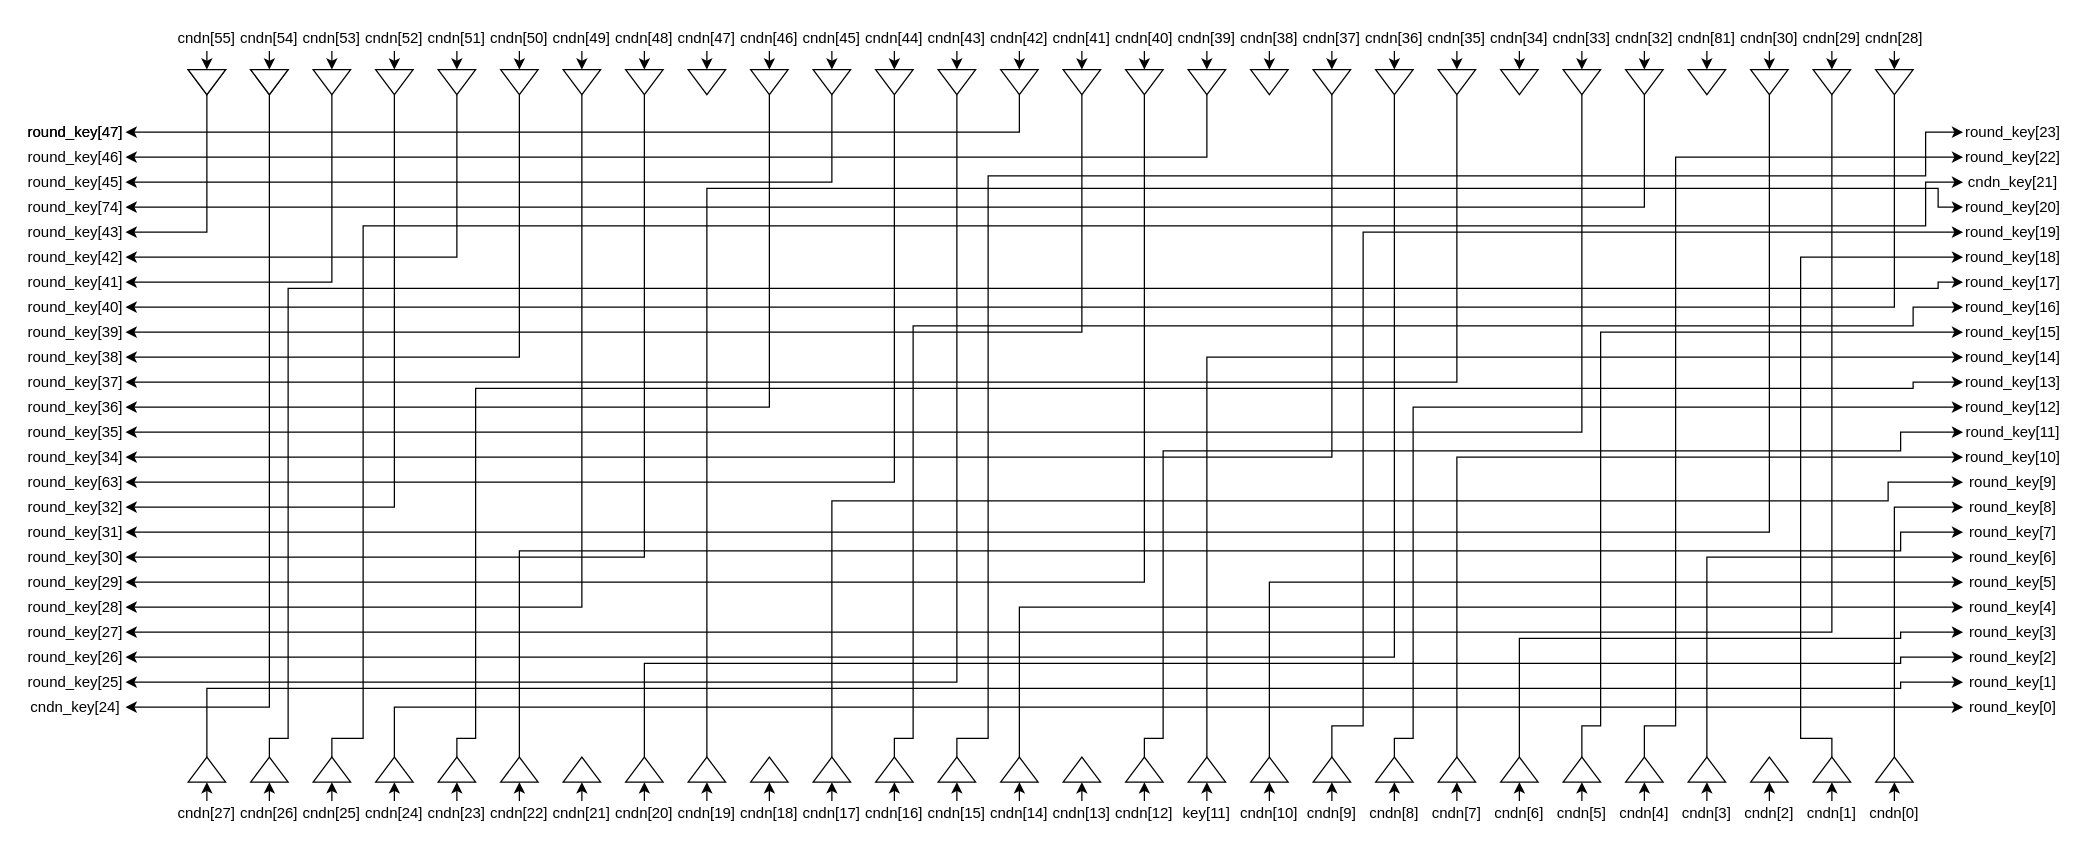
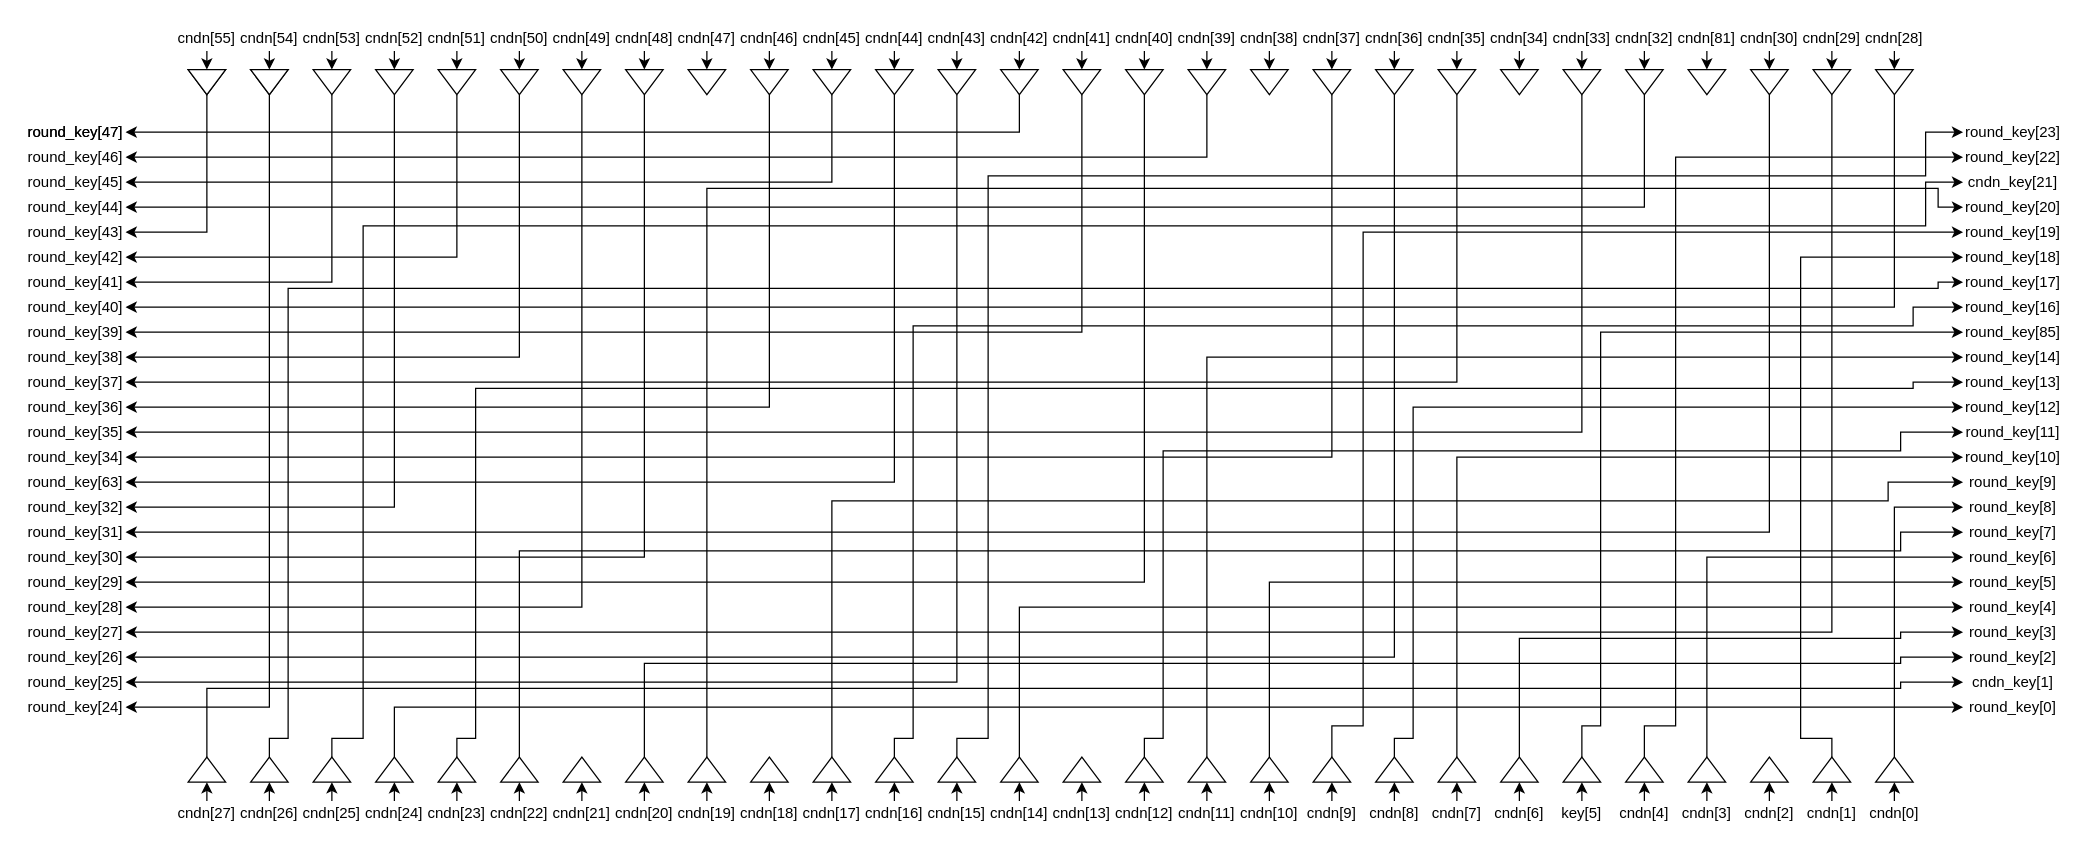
node "round_key[74]": label "round_key[74]" -> "round_key[44]"
node "round_key[15]": label "round_key[15]" -> "round_key[85]"
node "round_key[1]": label "round_key[1]" -> "cndn_key[1]"
node "cndn_key[24]": label "cndn_key[24]" -> "round_key[24]"
node "key[11]": label "key[11]" -> "cndn[11]"
node "cndn[5]": label "cndn[5]" -> "key[5]"
